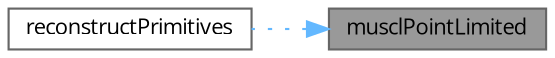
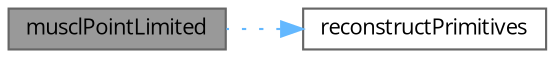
edge "reconstructPrimitives" -> "musclPointLimited": reversed
